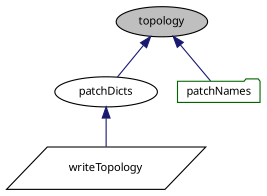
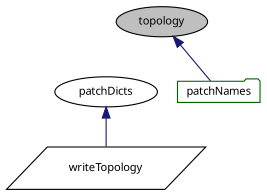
edge "patchDicts" -> "topology": removed
